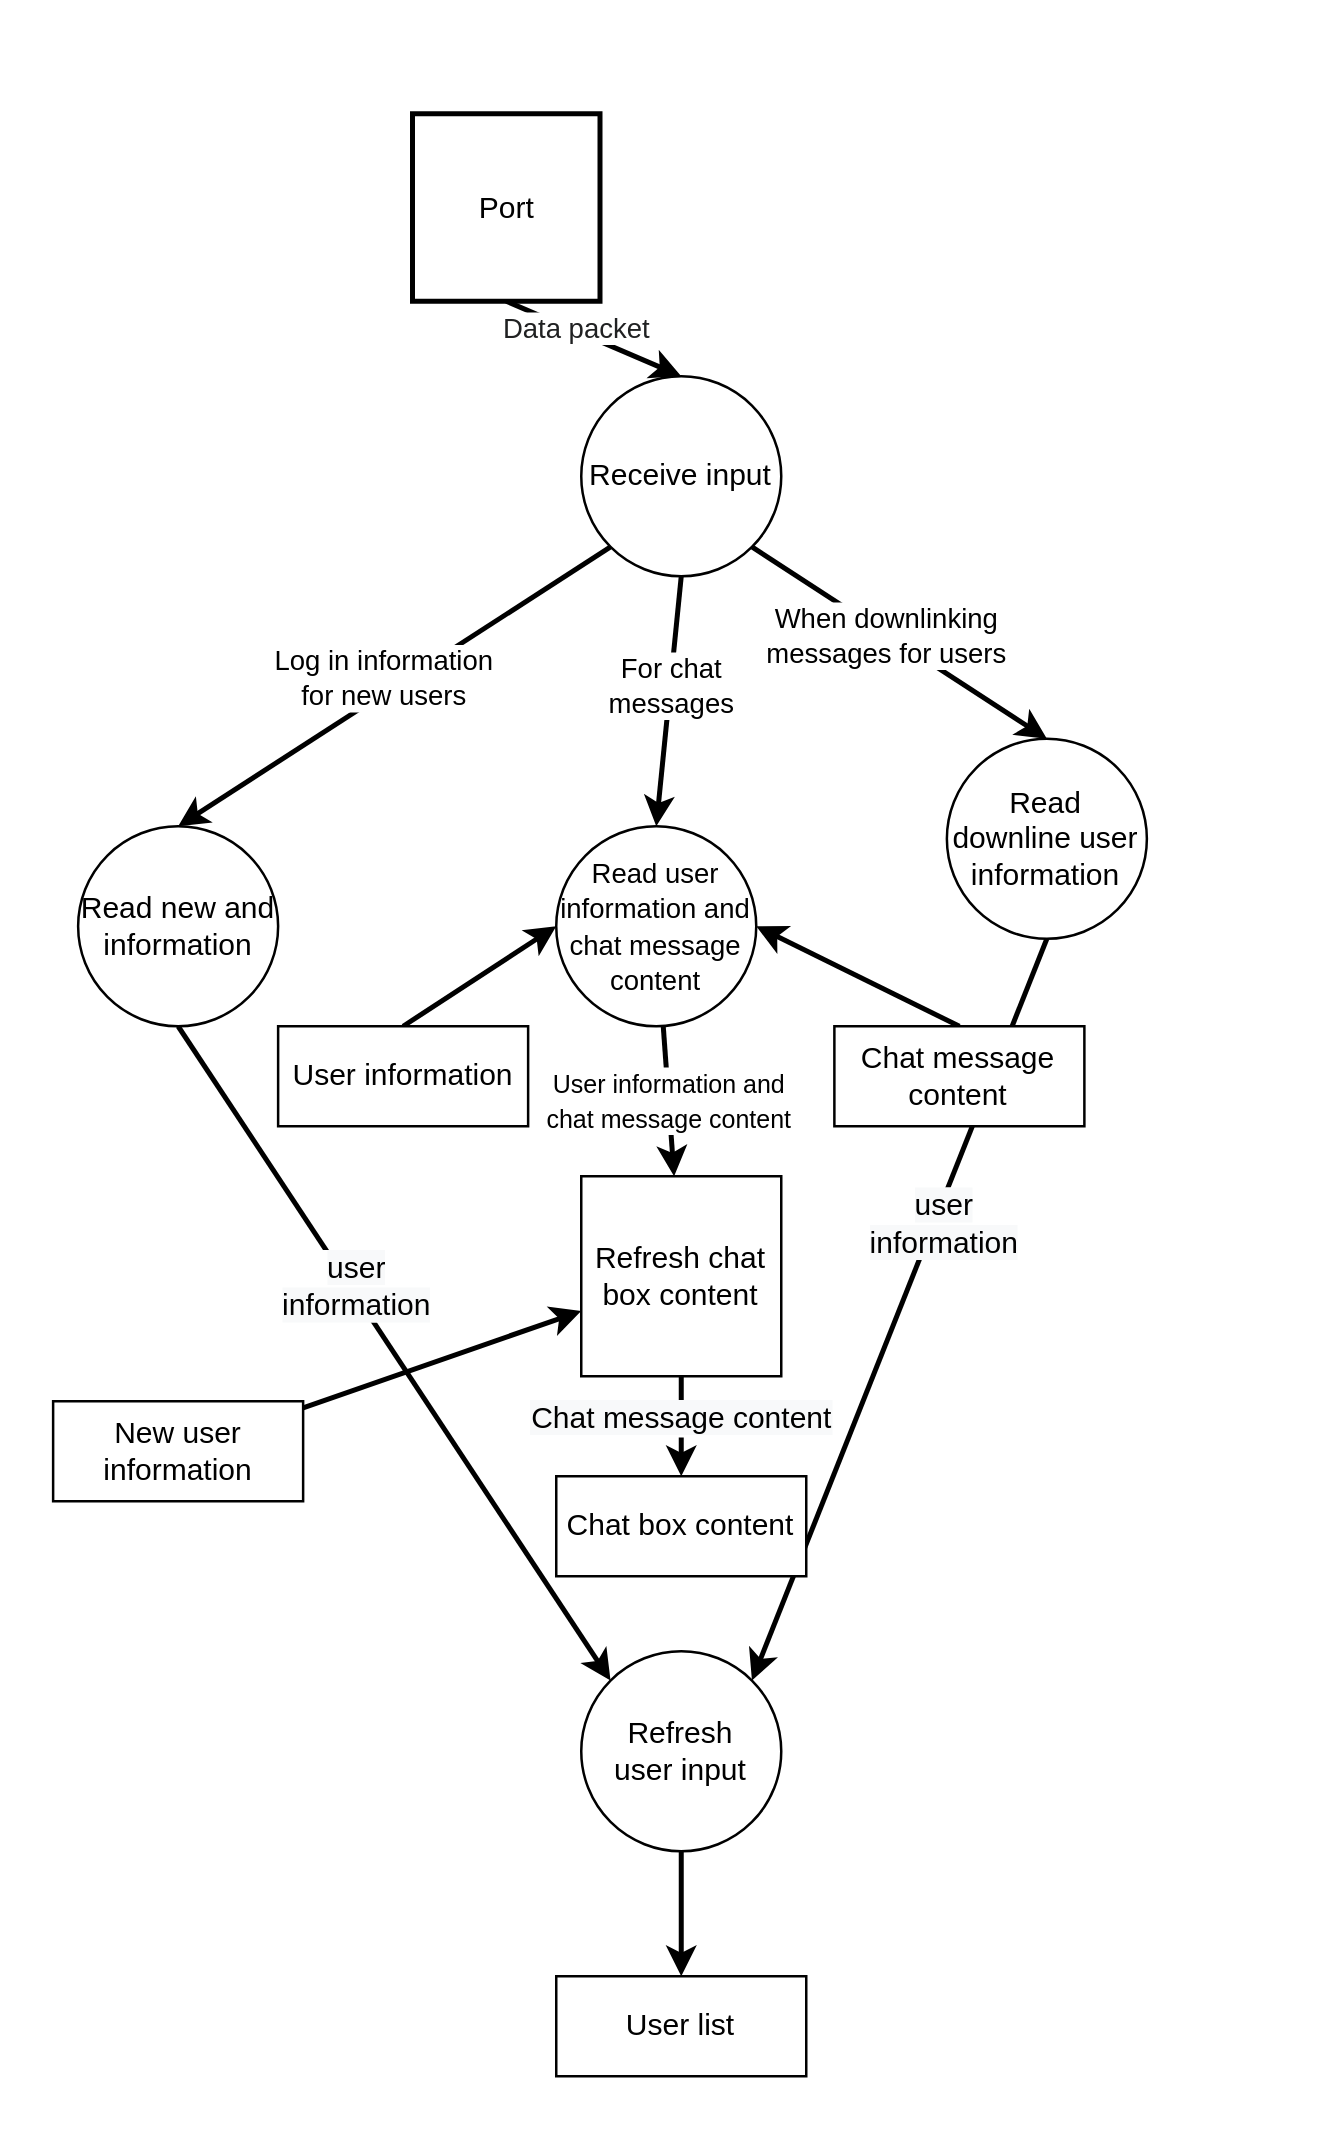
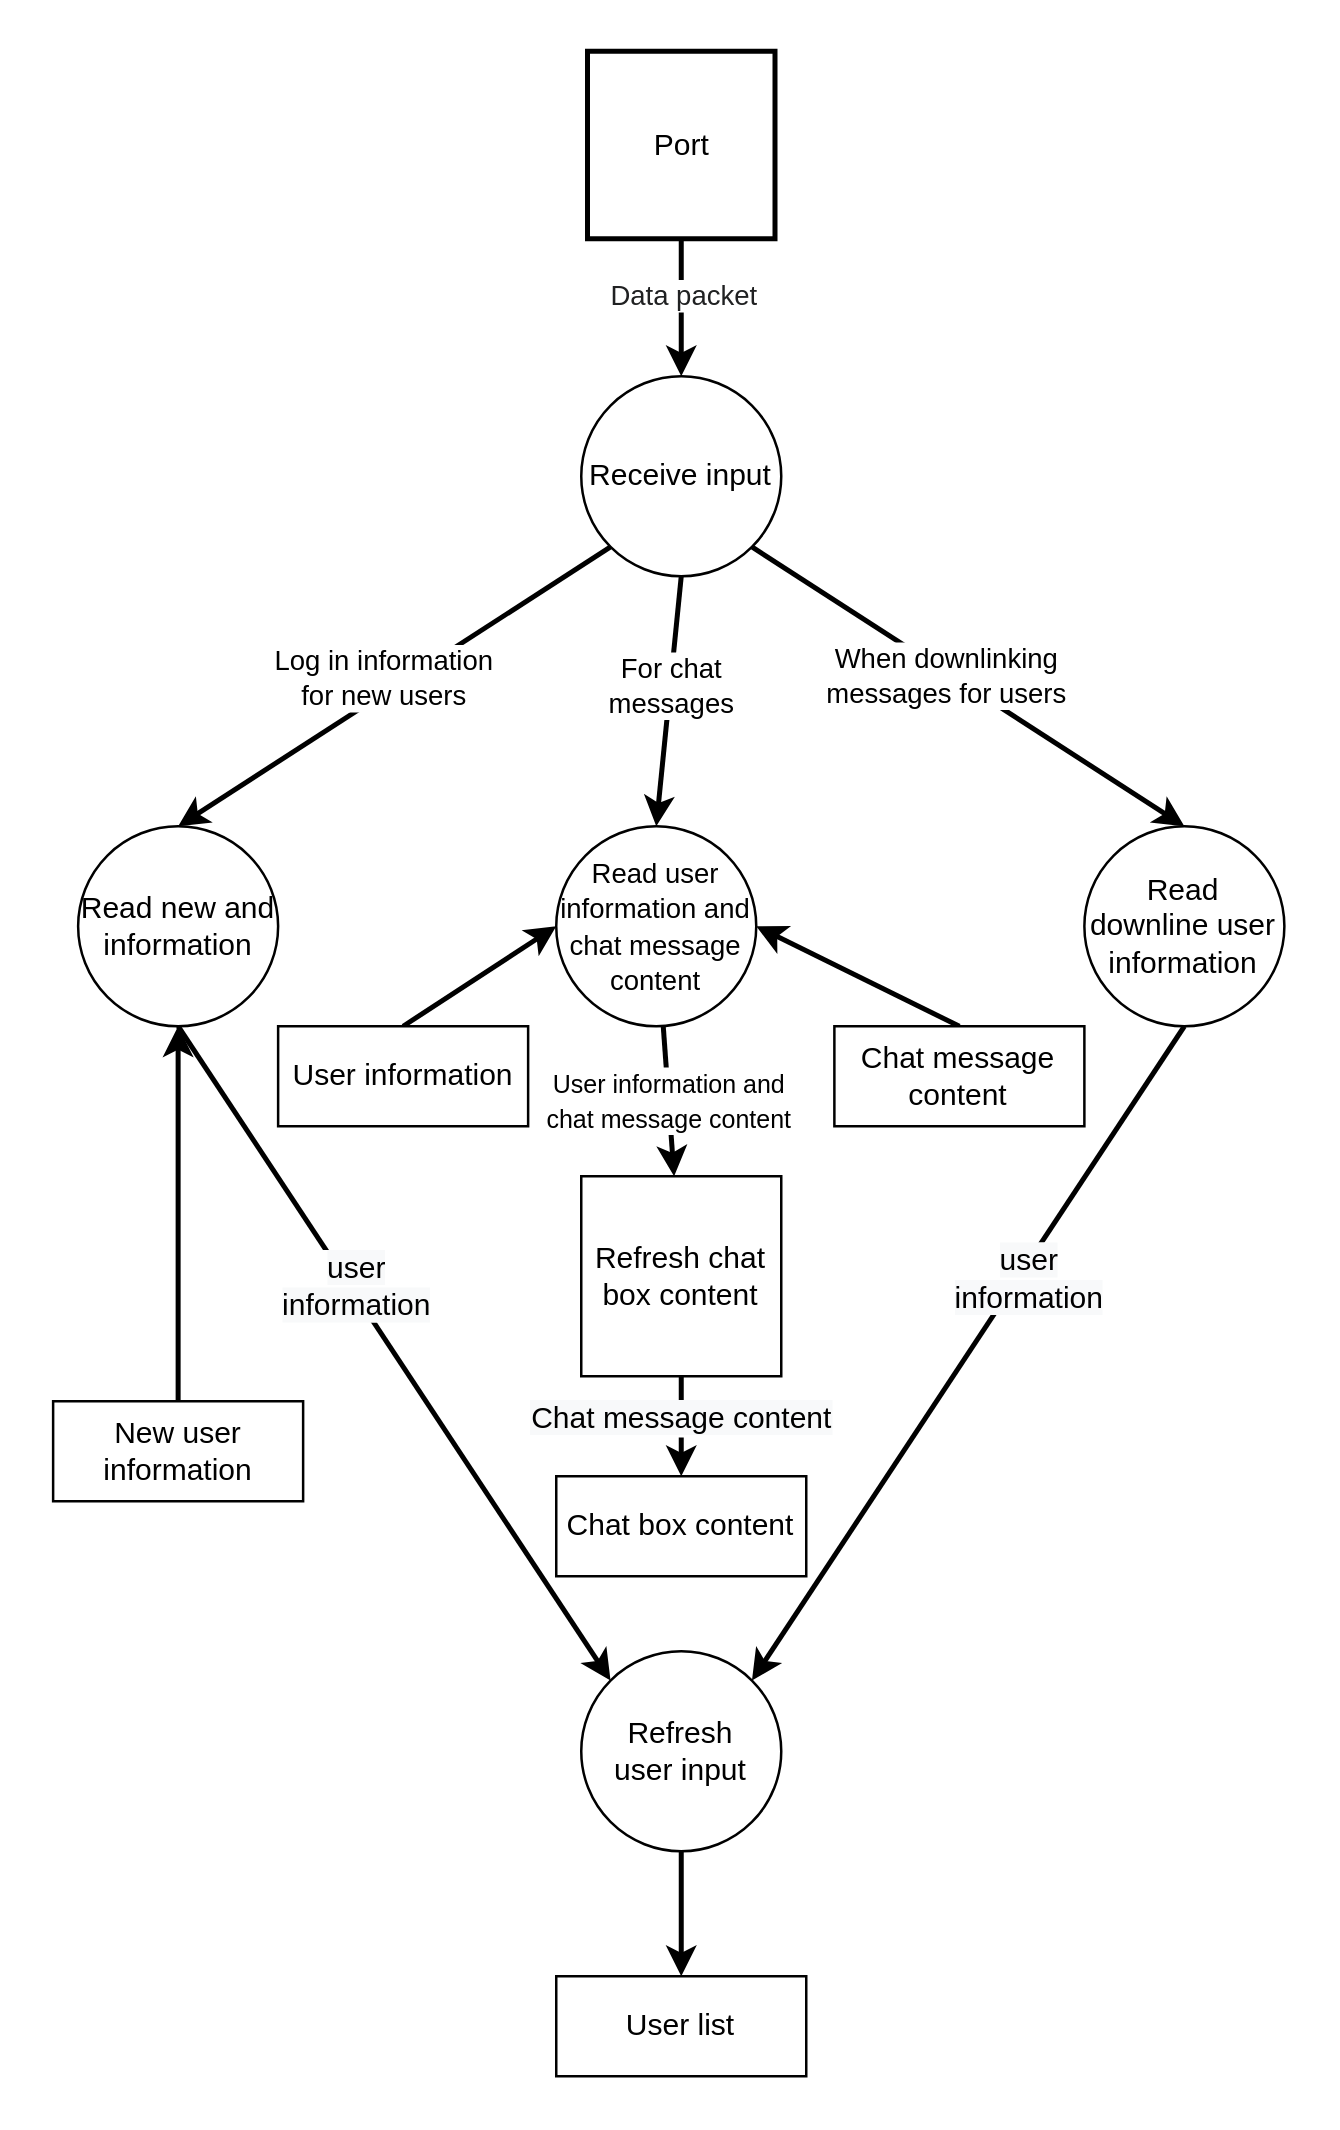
node "Port": moved (506, 208) -> (681, 145)
node "Read downline user information": moved (1047, 839) -> (1184, 926)
edge "New user information" -> "Refresh chat box content": now "New user information" -> "Read new and information"
